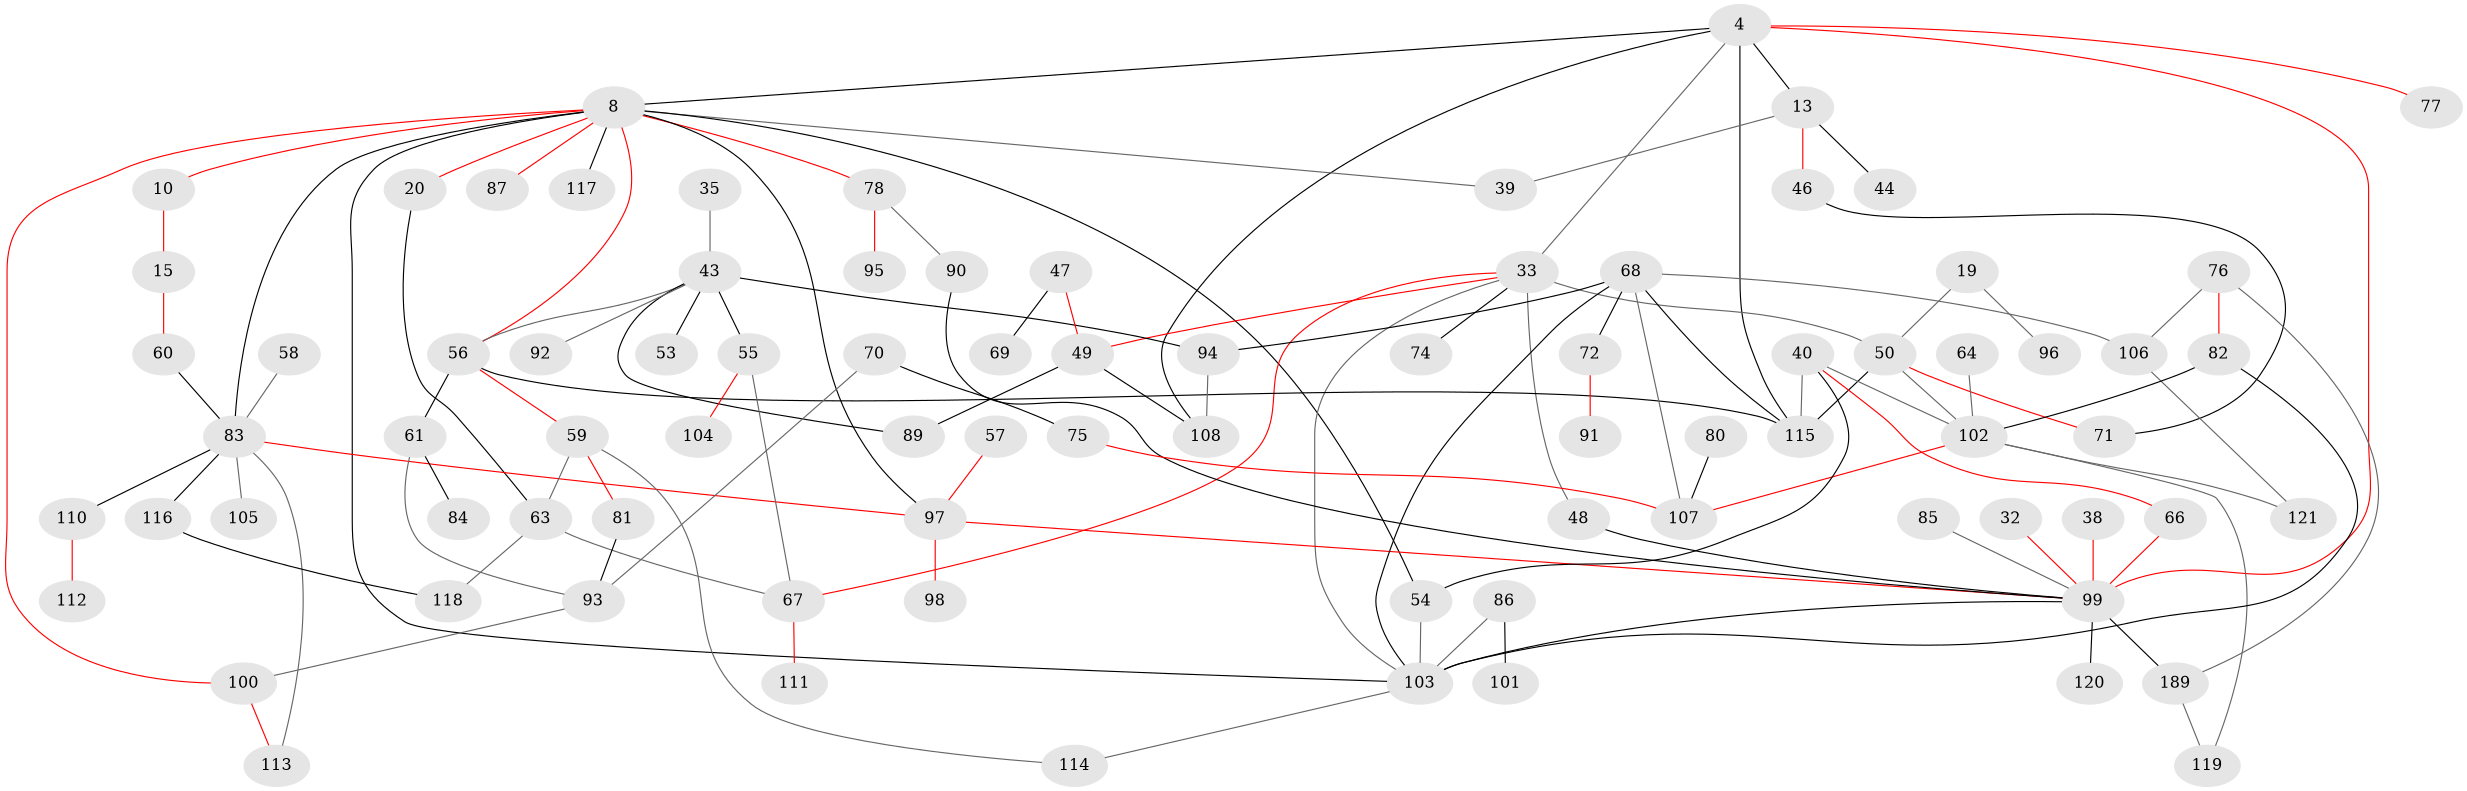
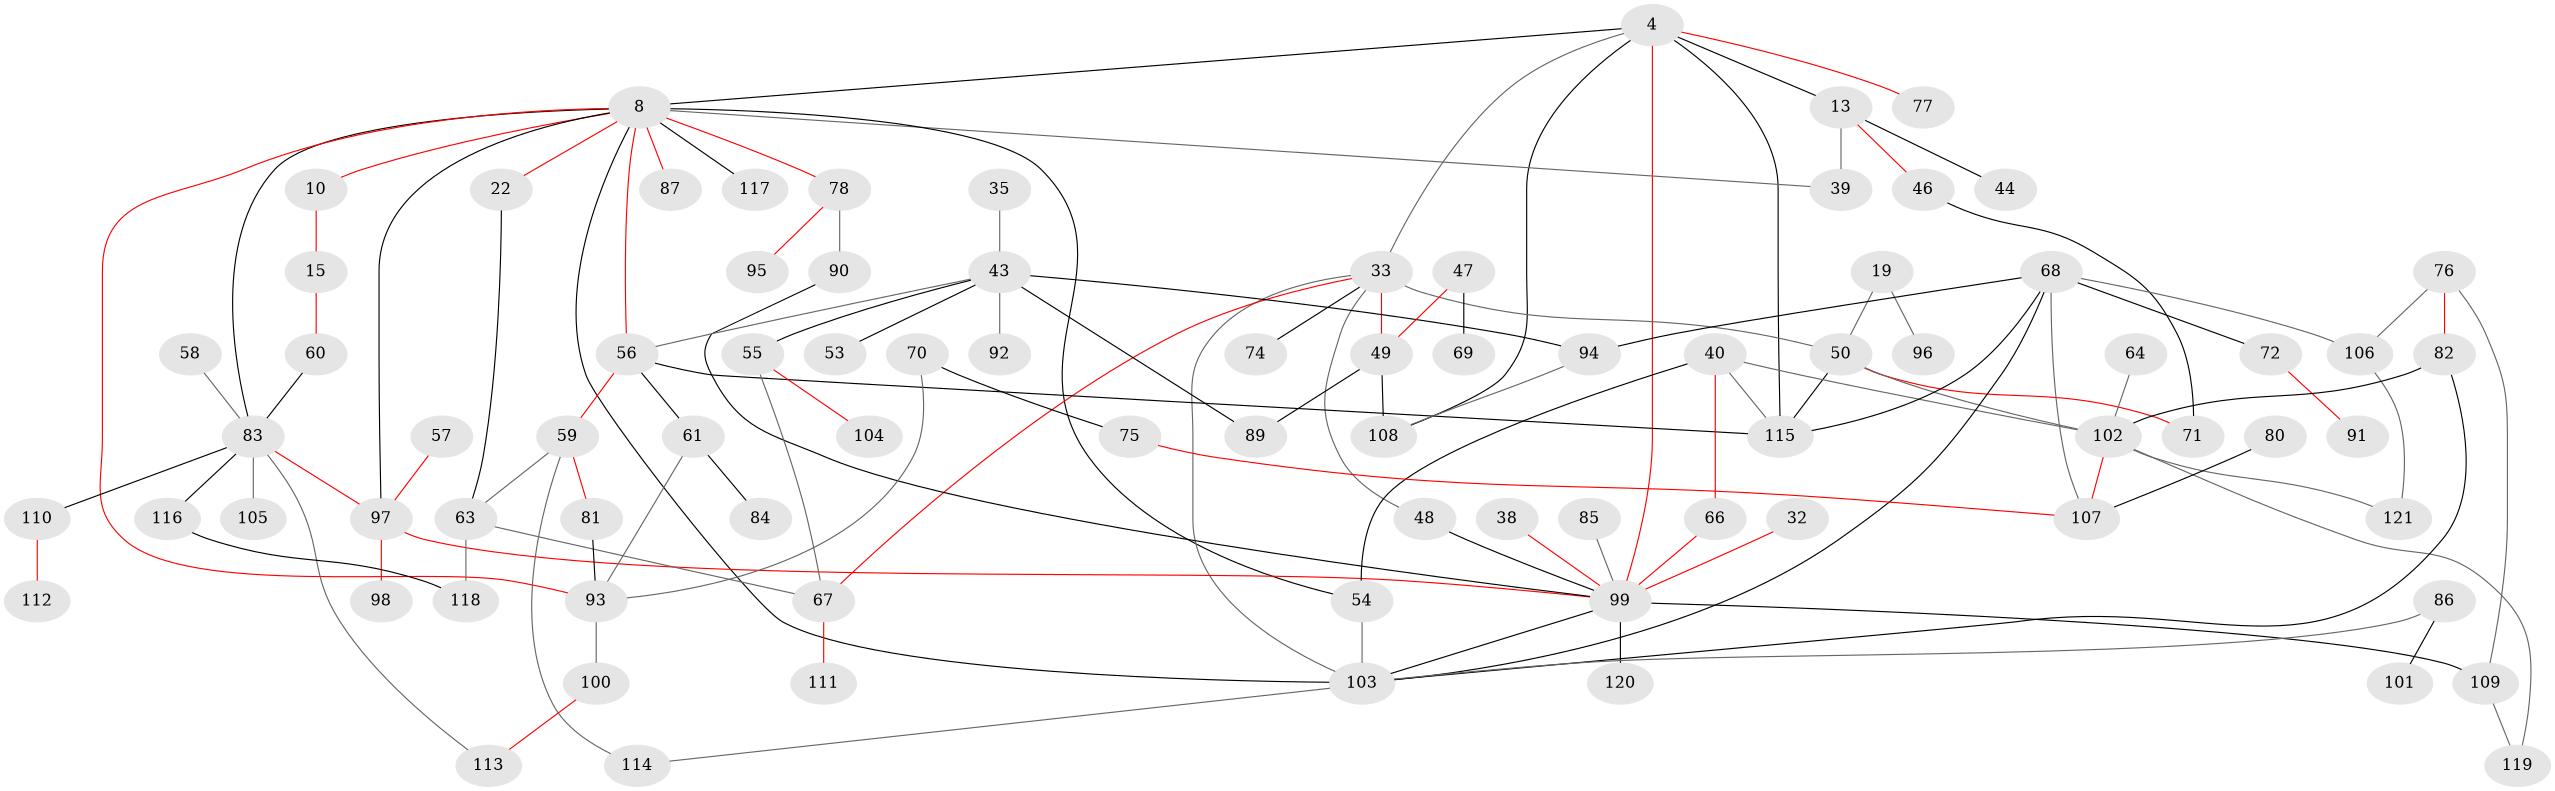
node "20": label "20" -> "22"
edge "8" -- "100": now "8" -- "93"
node "189": label "189" -> "109"
